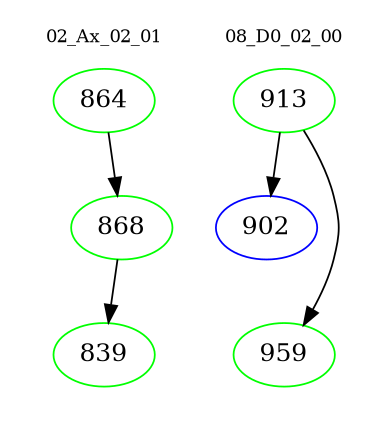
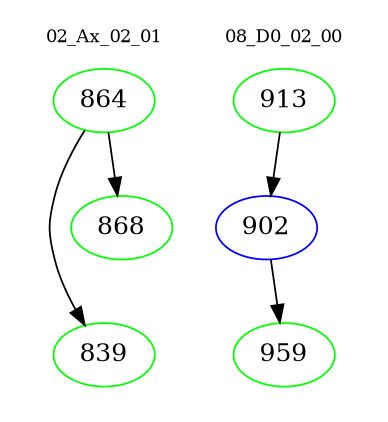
edge "913" -> "959": now "902" -> "959"
edge "868" -> "839": now "864" -> "839"
